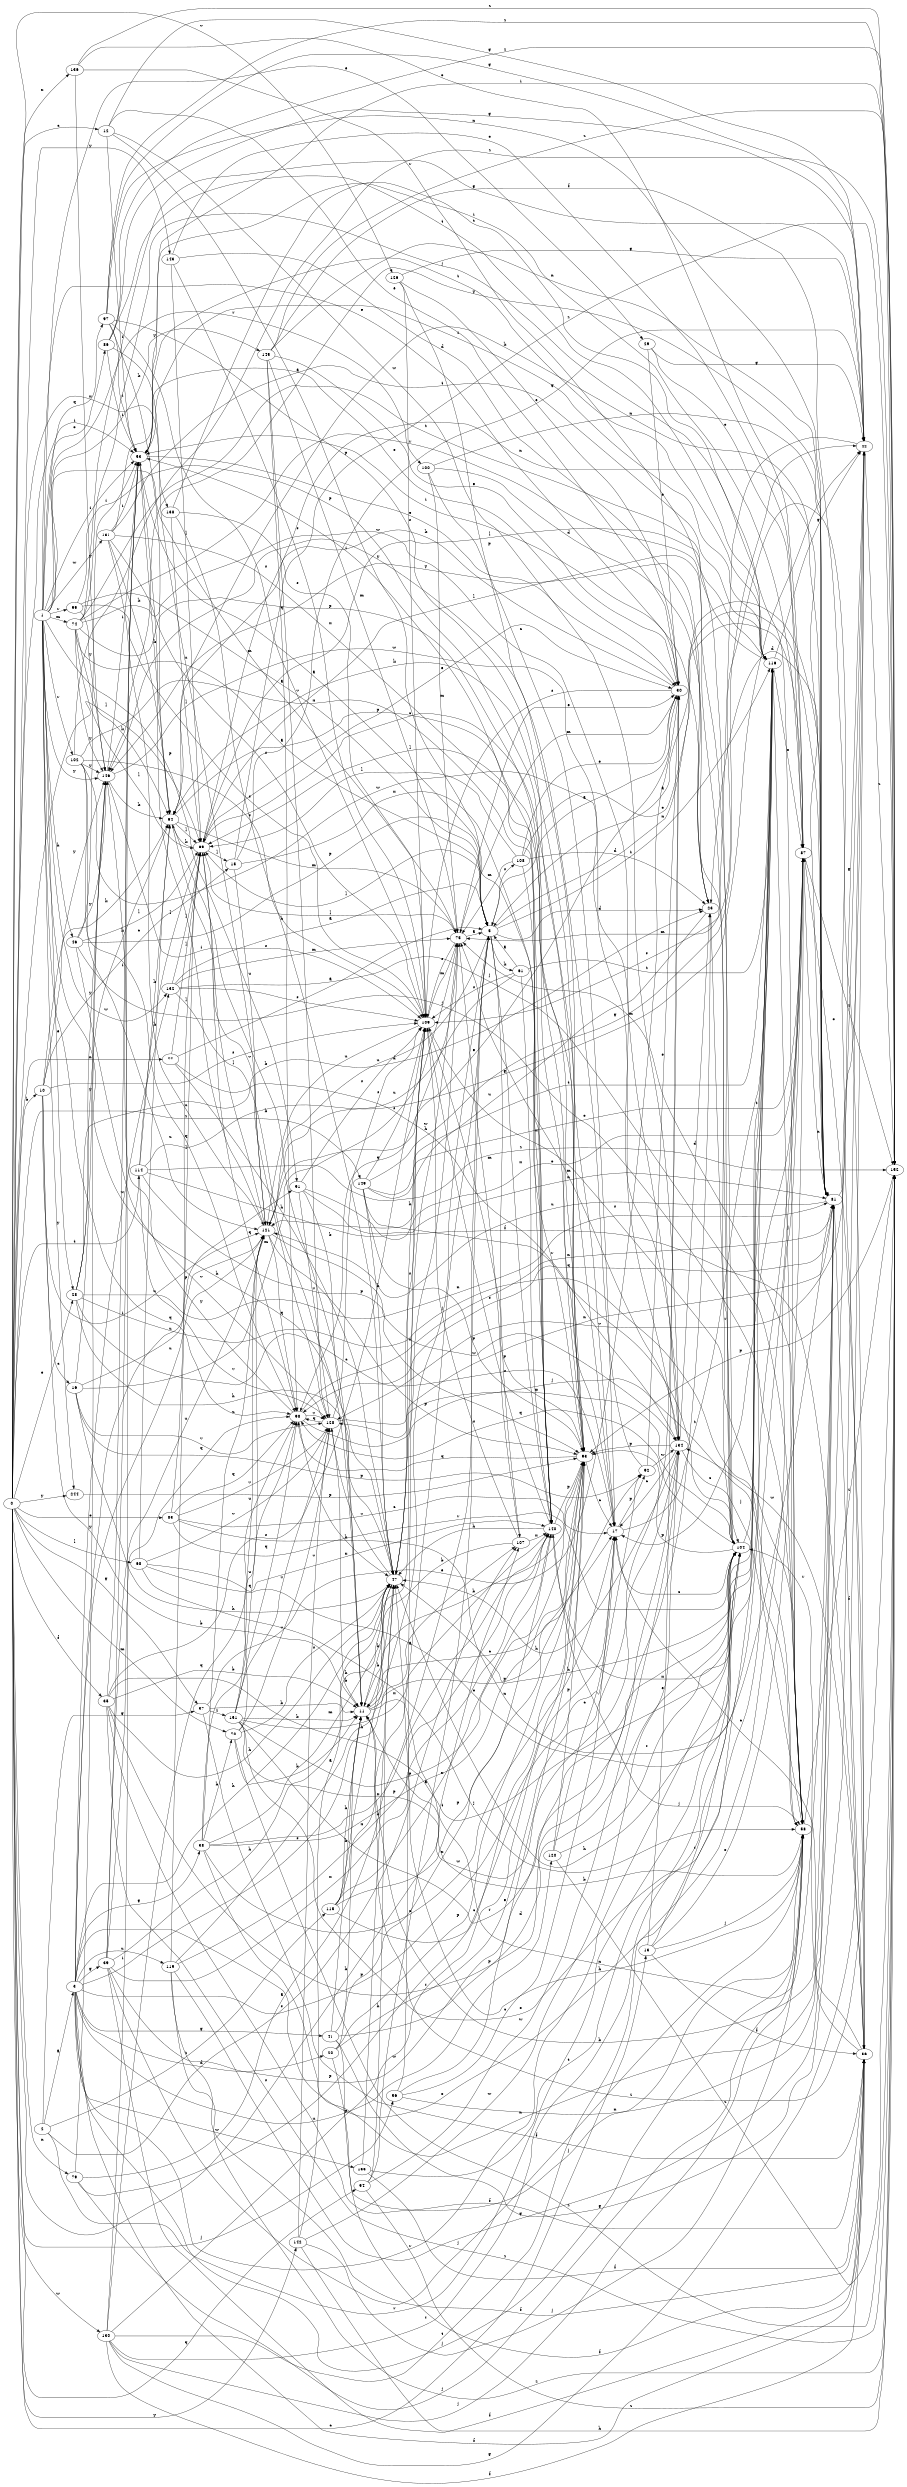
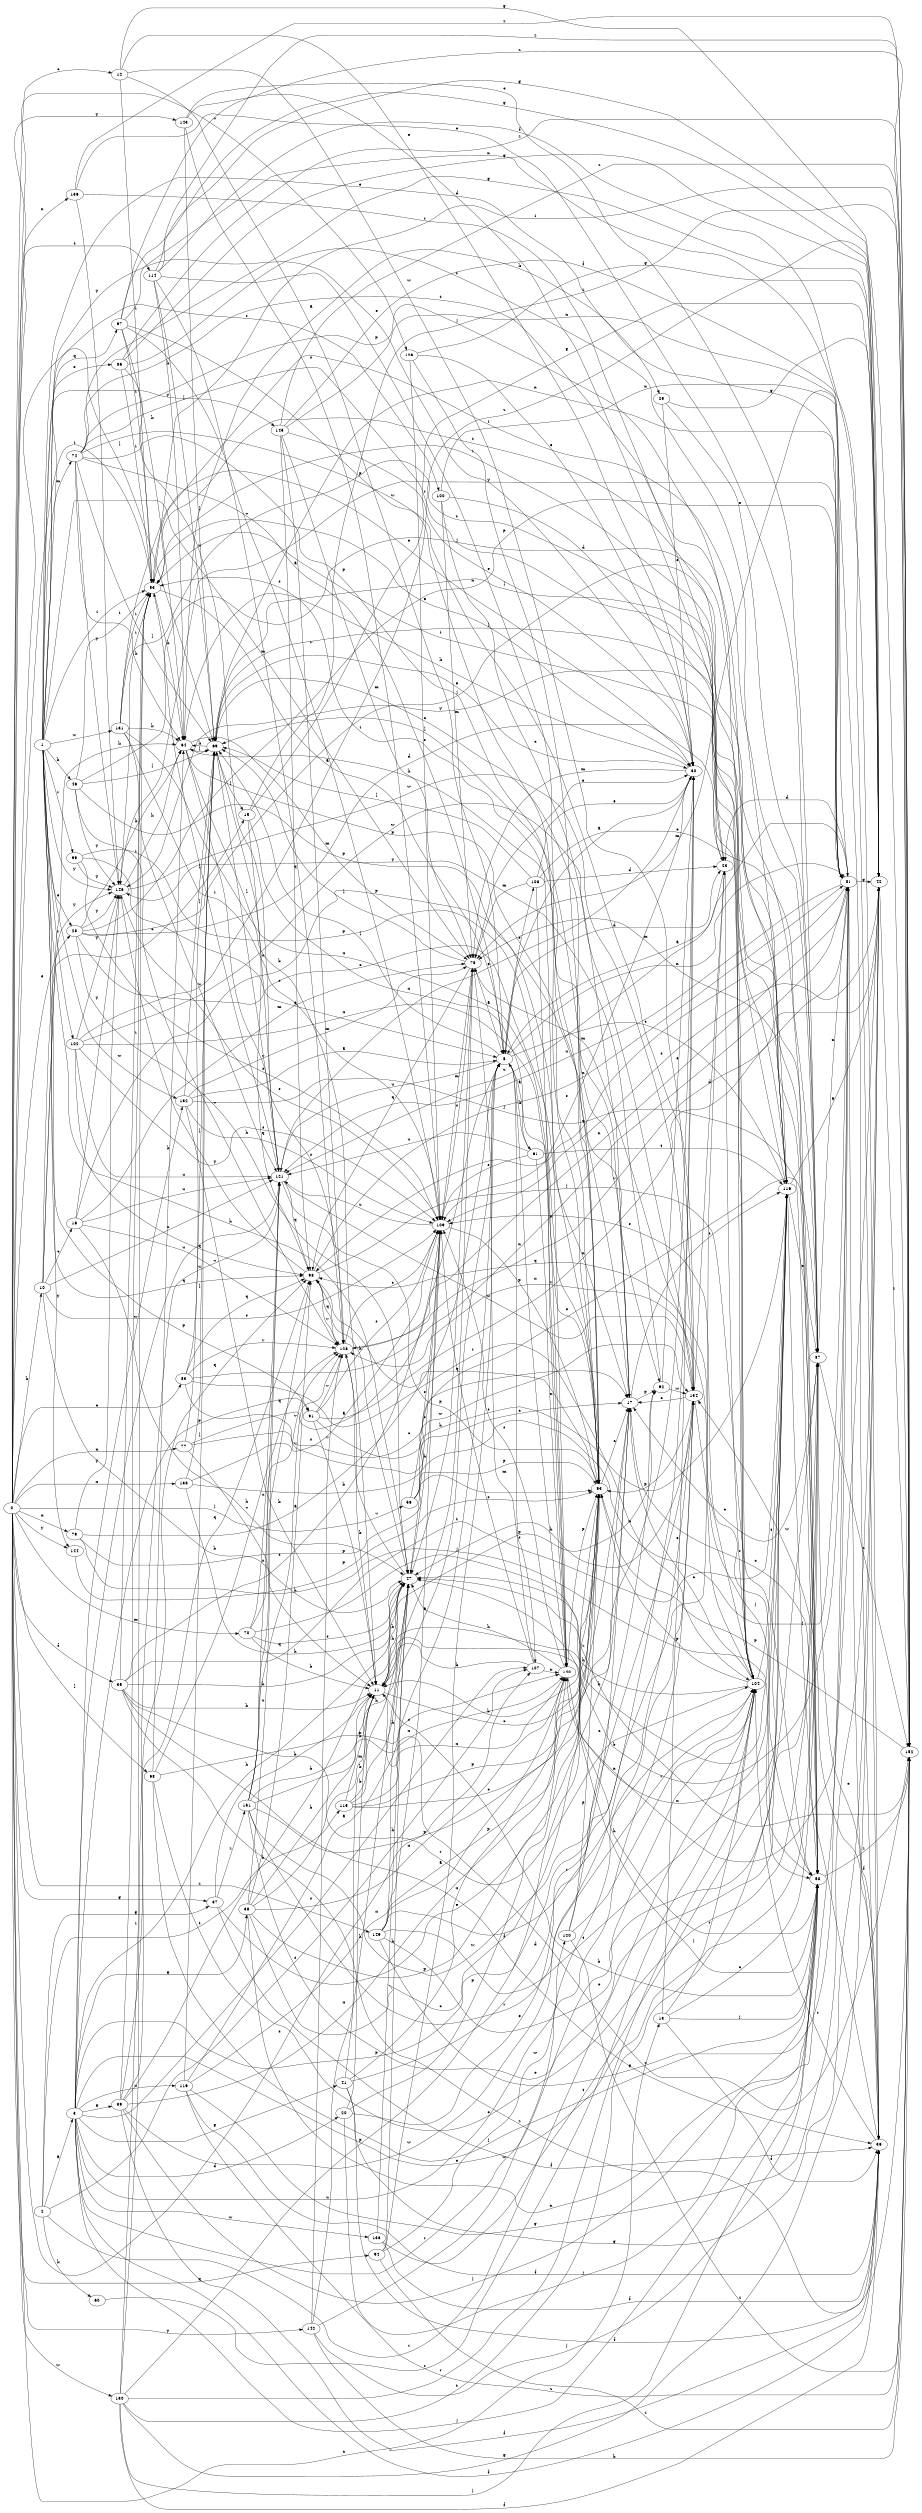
edge "102" -> "140": now "102" -> "93"
node "244": label "244" -> "144"
edge "38" -> "70": now "38" -> "11"
node "60": added
